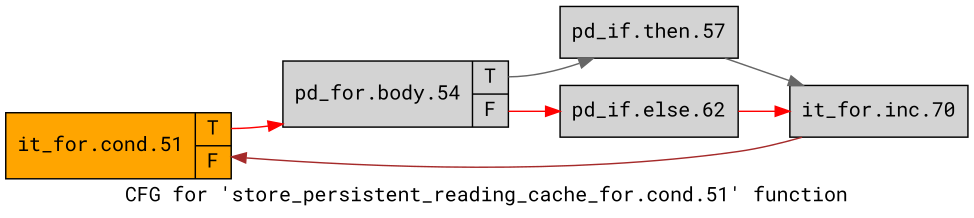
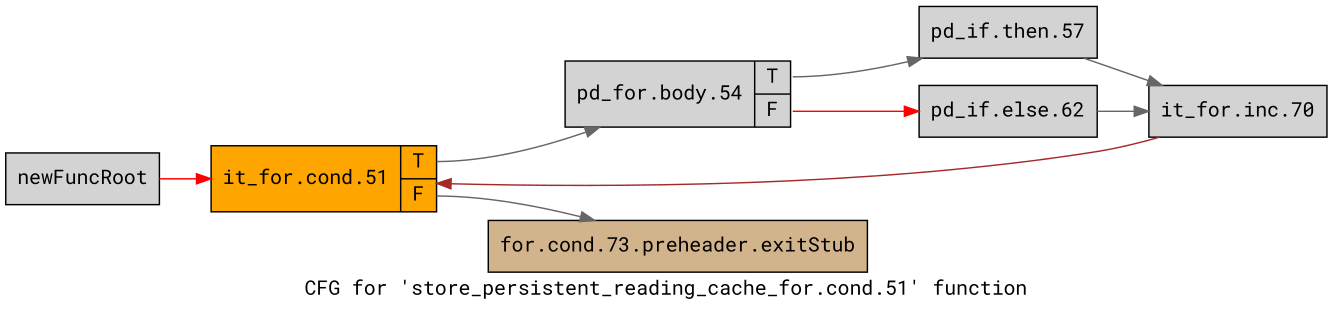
edge "pd_if.else.62" -> "it_for.inc.70": color red -> gray40
edge "it_for.cond.51" -> "pd_for.body.54": color red -> gray40
node "newFuncRoot": added
node "for.cond.73.preheader.exitStub": added
